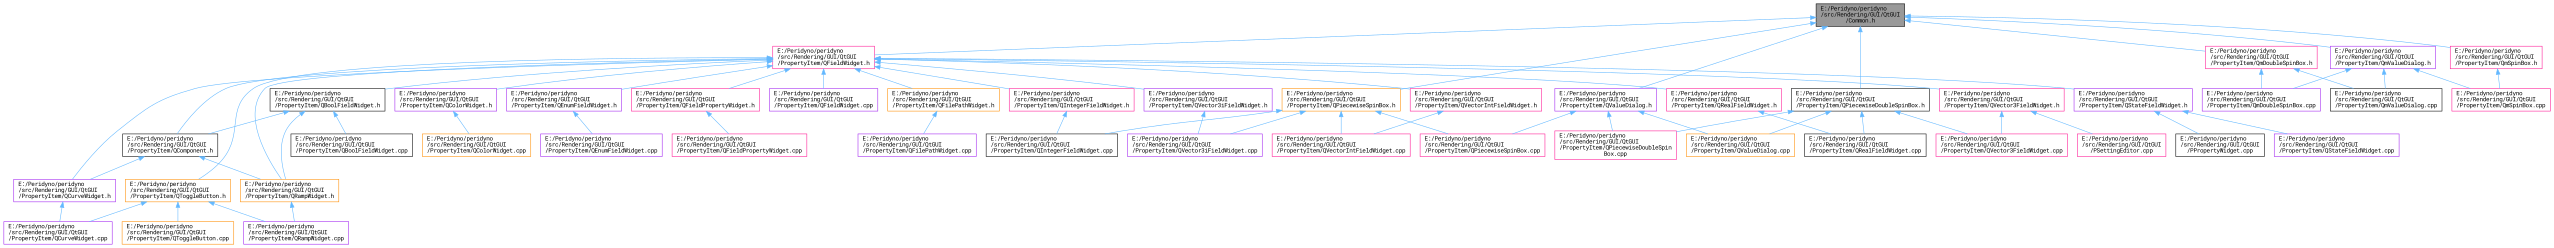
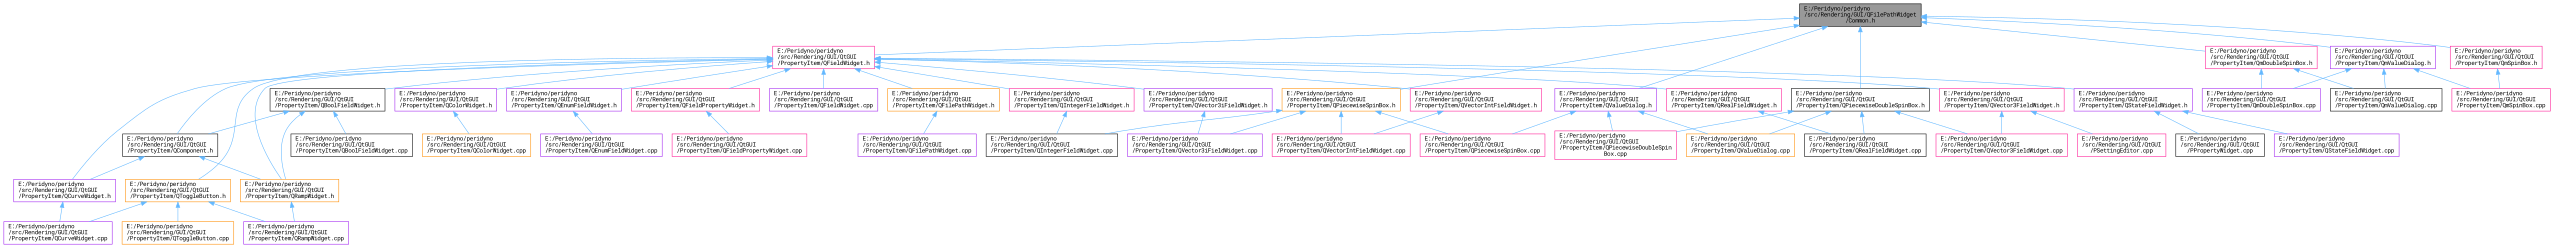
node "E:/Peridyno/peridyno /src/Rendering/GUI/QtGUI /Common.h": label "E:/Peridyno/peridyno /src/Rendering/GUI/QtGUI /Common.h" -> "E:/Peridyno/peridyno /src/Rendering/GUI/QFilePathWidget /Common.h"
